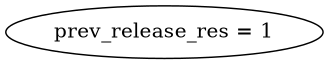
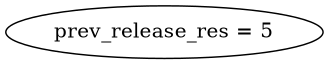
node "prev_release_res = 1": label "prev_release_res = 1" -> "prev_release_res = 5"
